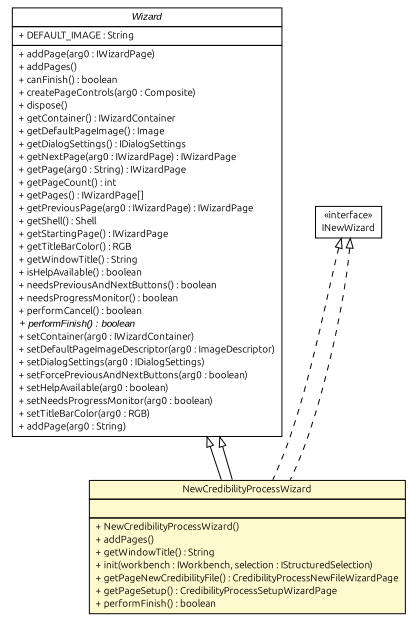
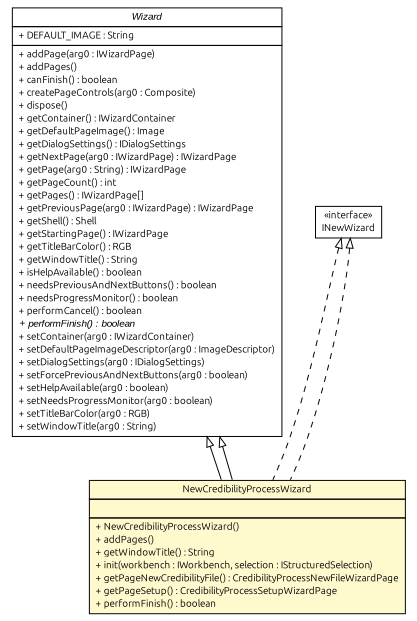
node "Wizard": text "+ addPage(arg0 : String)" -> "+ setWindowTitle(arg0 : String)"
